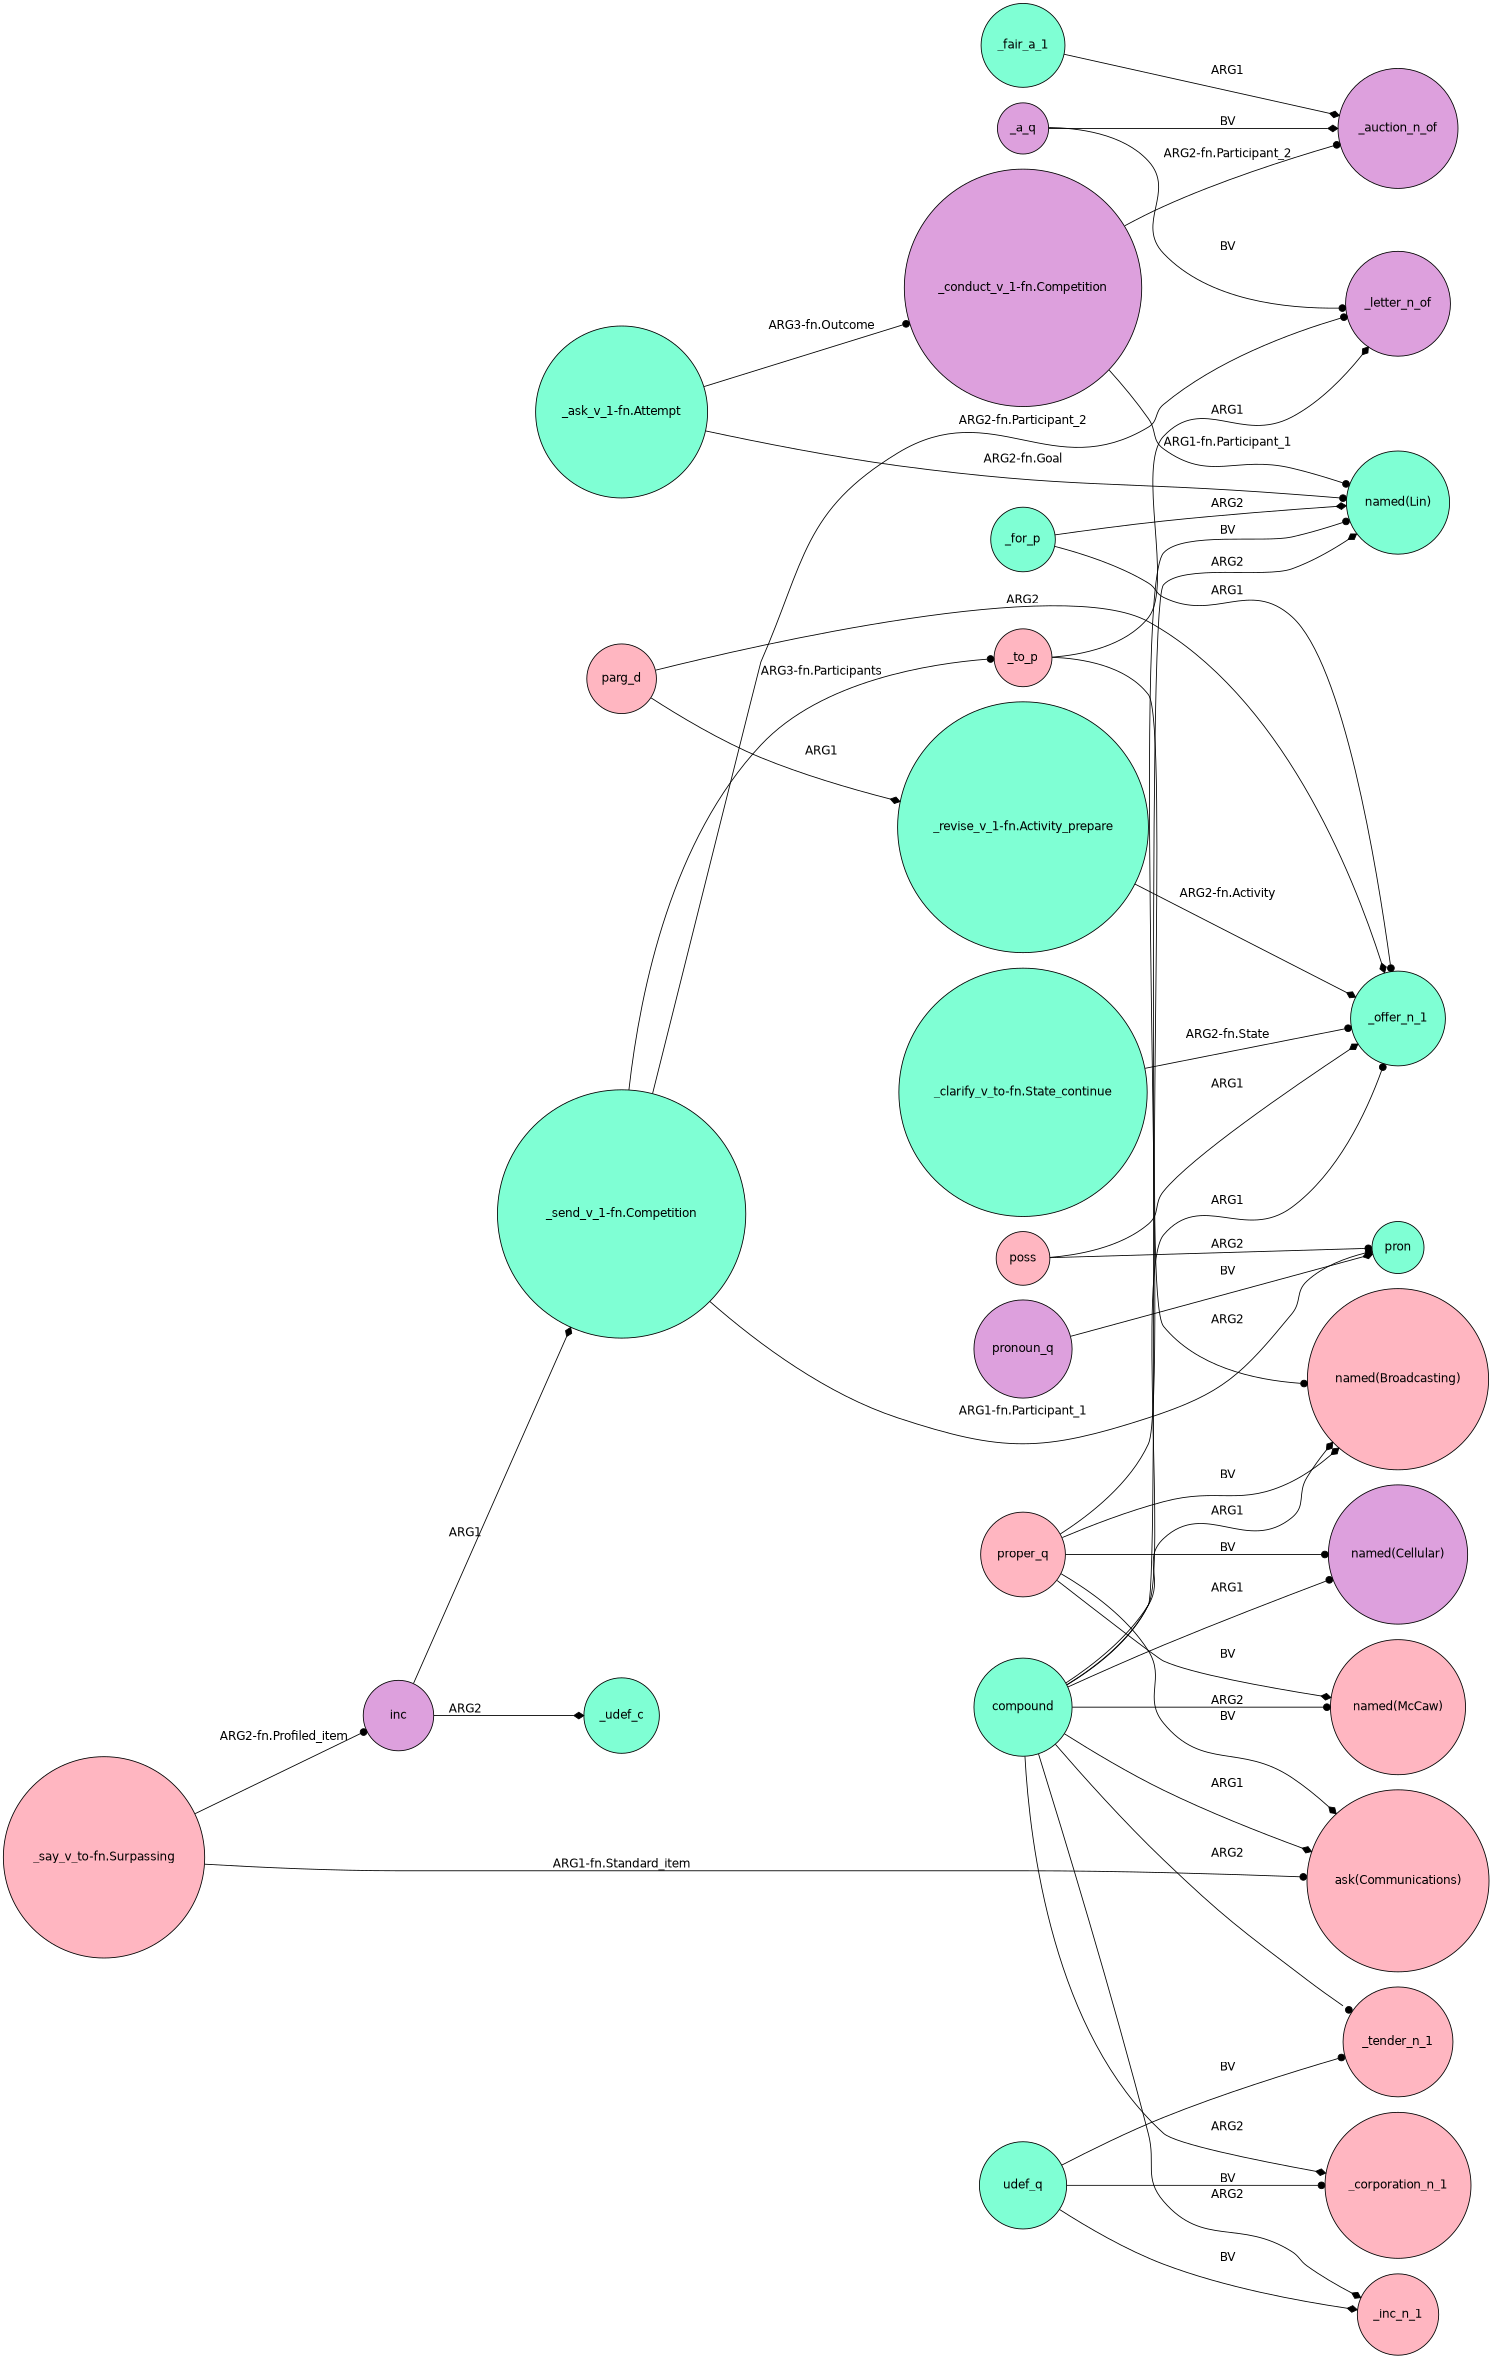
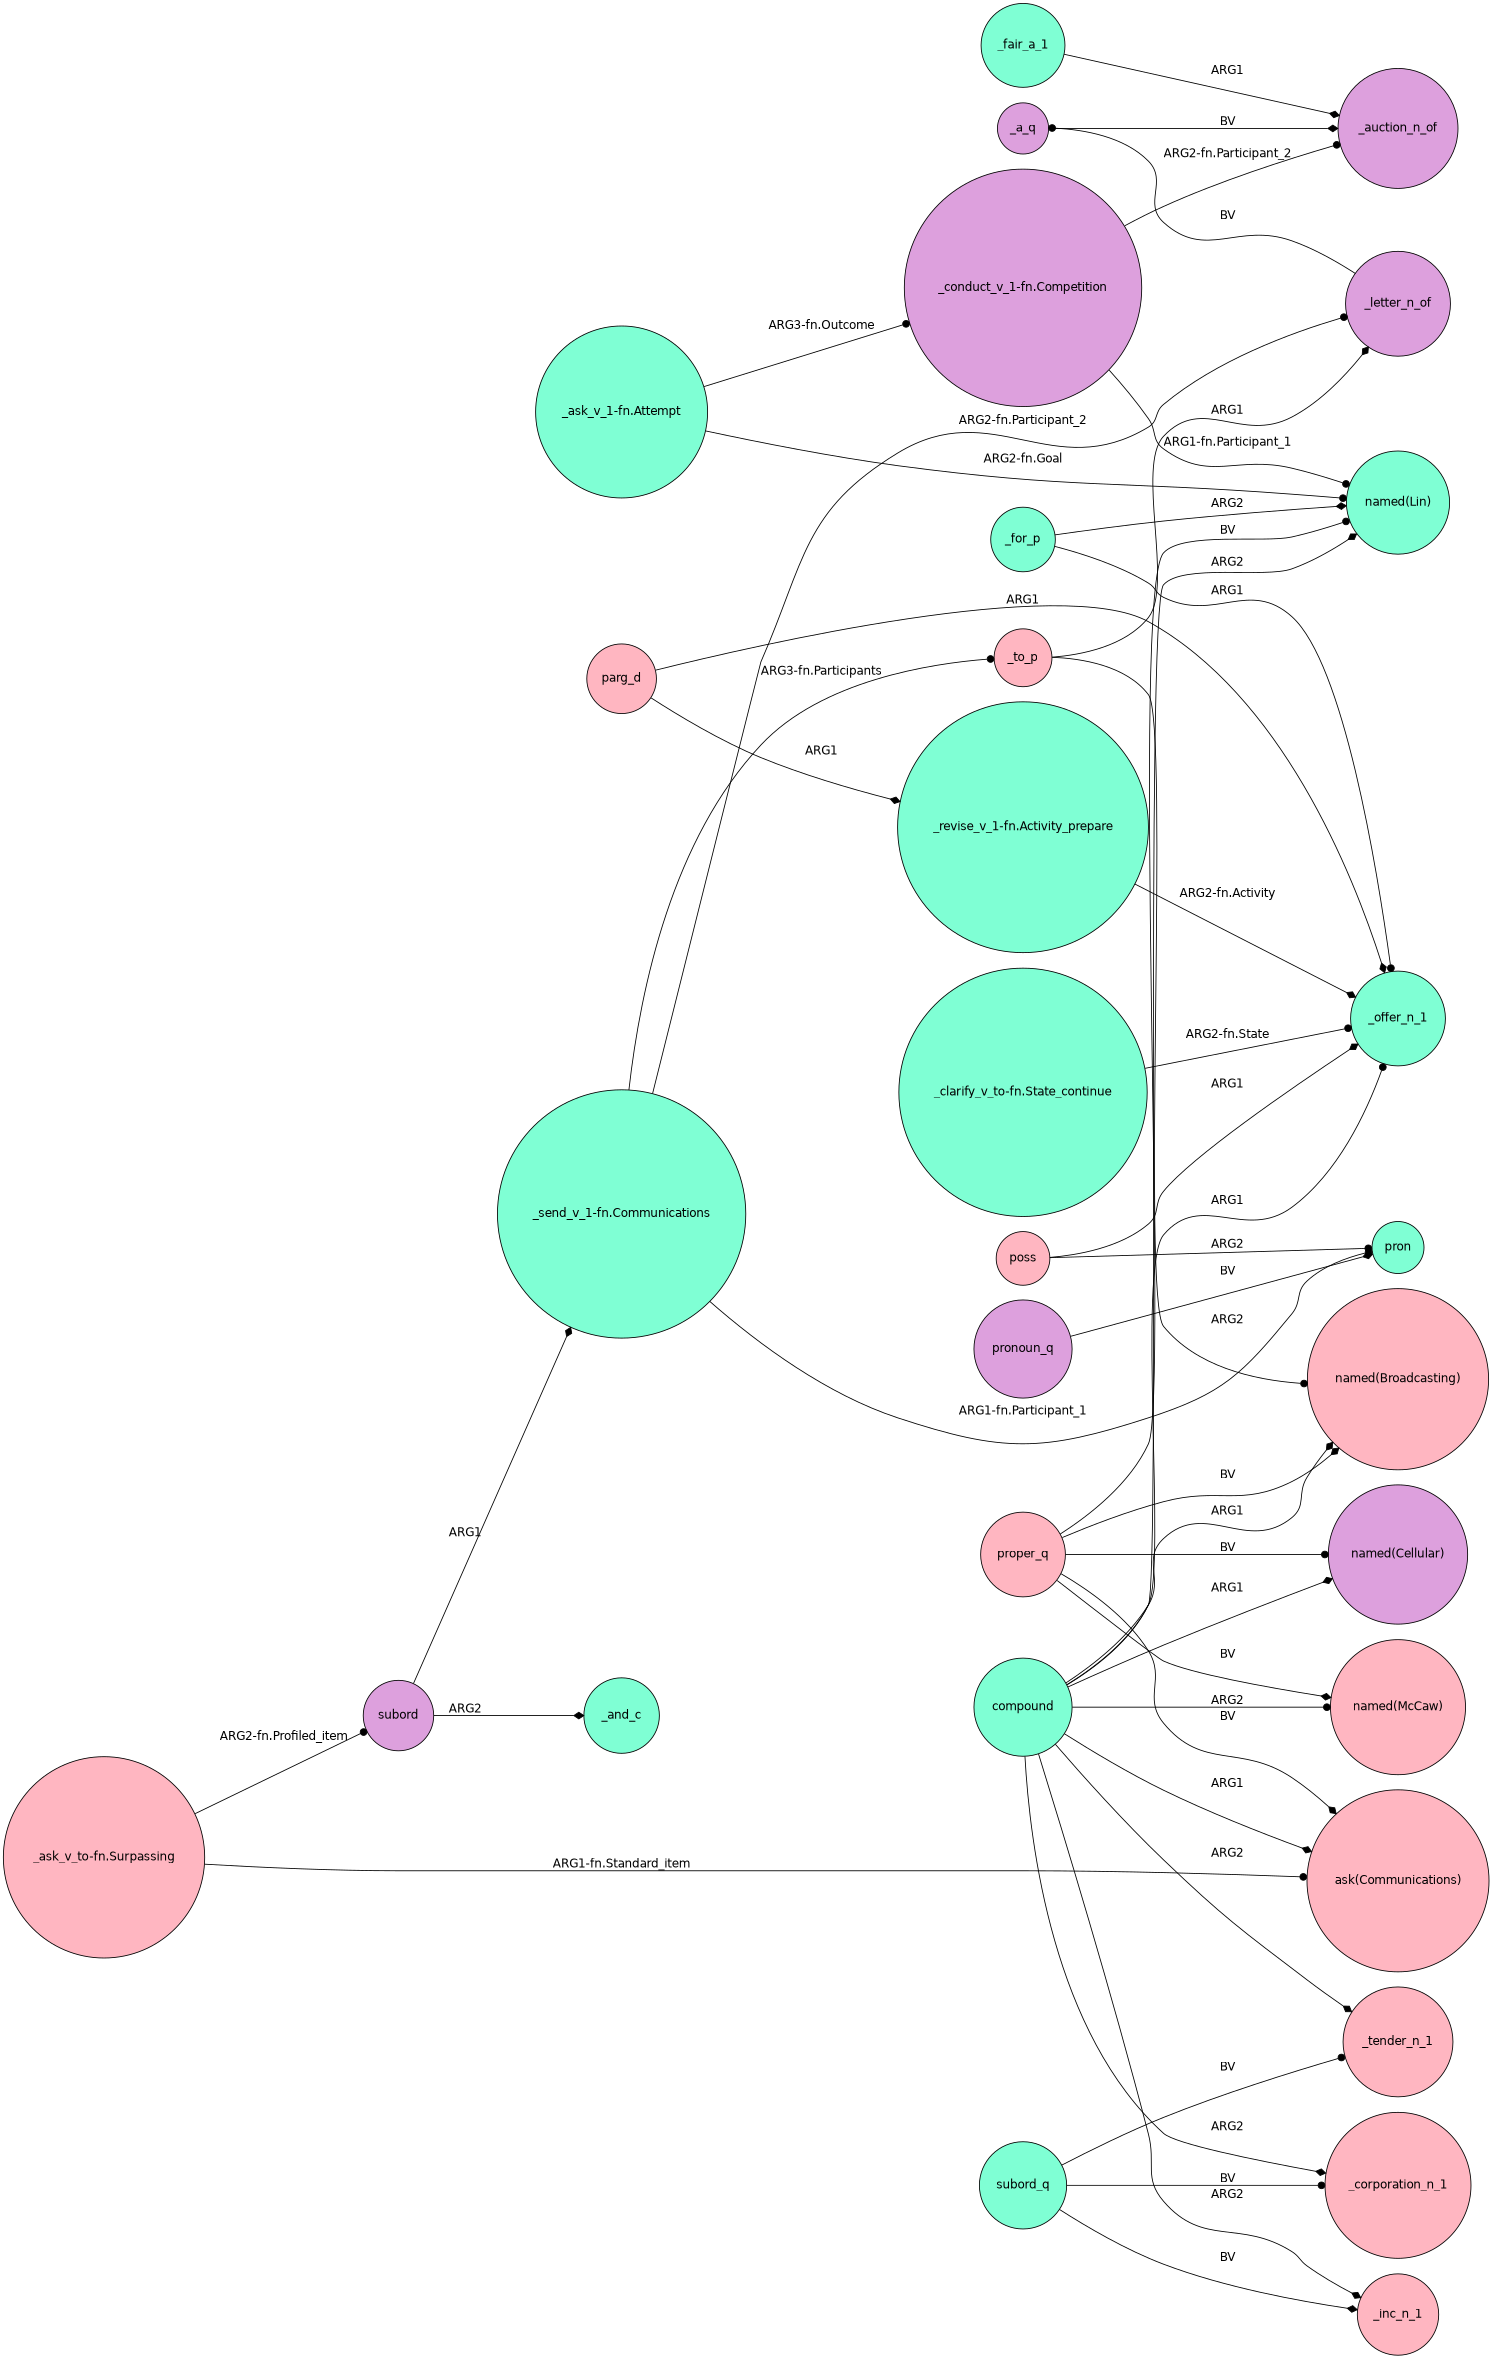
edge "_a_q" -> "_letter_n_of": reversed
edge "parg_d" -> "_offer_n_1": label "ARG2" -> "ARG1"
node "_send_v_1-fn.Competition": label "_send_v_1-fn.Competition" -> "_send_v_1-fn.Communications"
edge "compound" -> "named(Cellular)": arrowhead dot -> diamond
node "inc": label "inc" -> "subord"
node "_udef_c": label "_udef_c" -> "_and_c"
node "_say_v_to-fn.Surpassing": label "_say_v_to-fn.Surpassing" -> "_ask_v_to-fn.Surpassing"
edge "compound" -> "_tender_n_1": arrowhead dot -> diamond
node "udef_q": label "udef_q" -> "subord_q"
